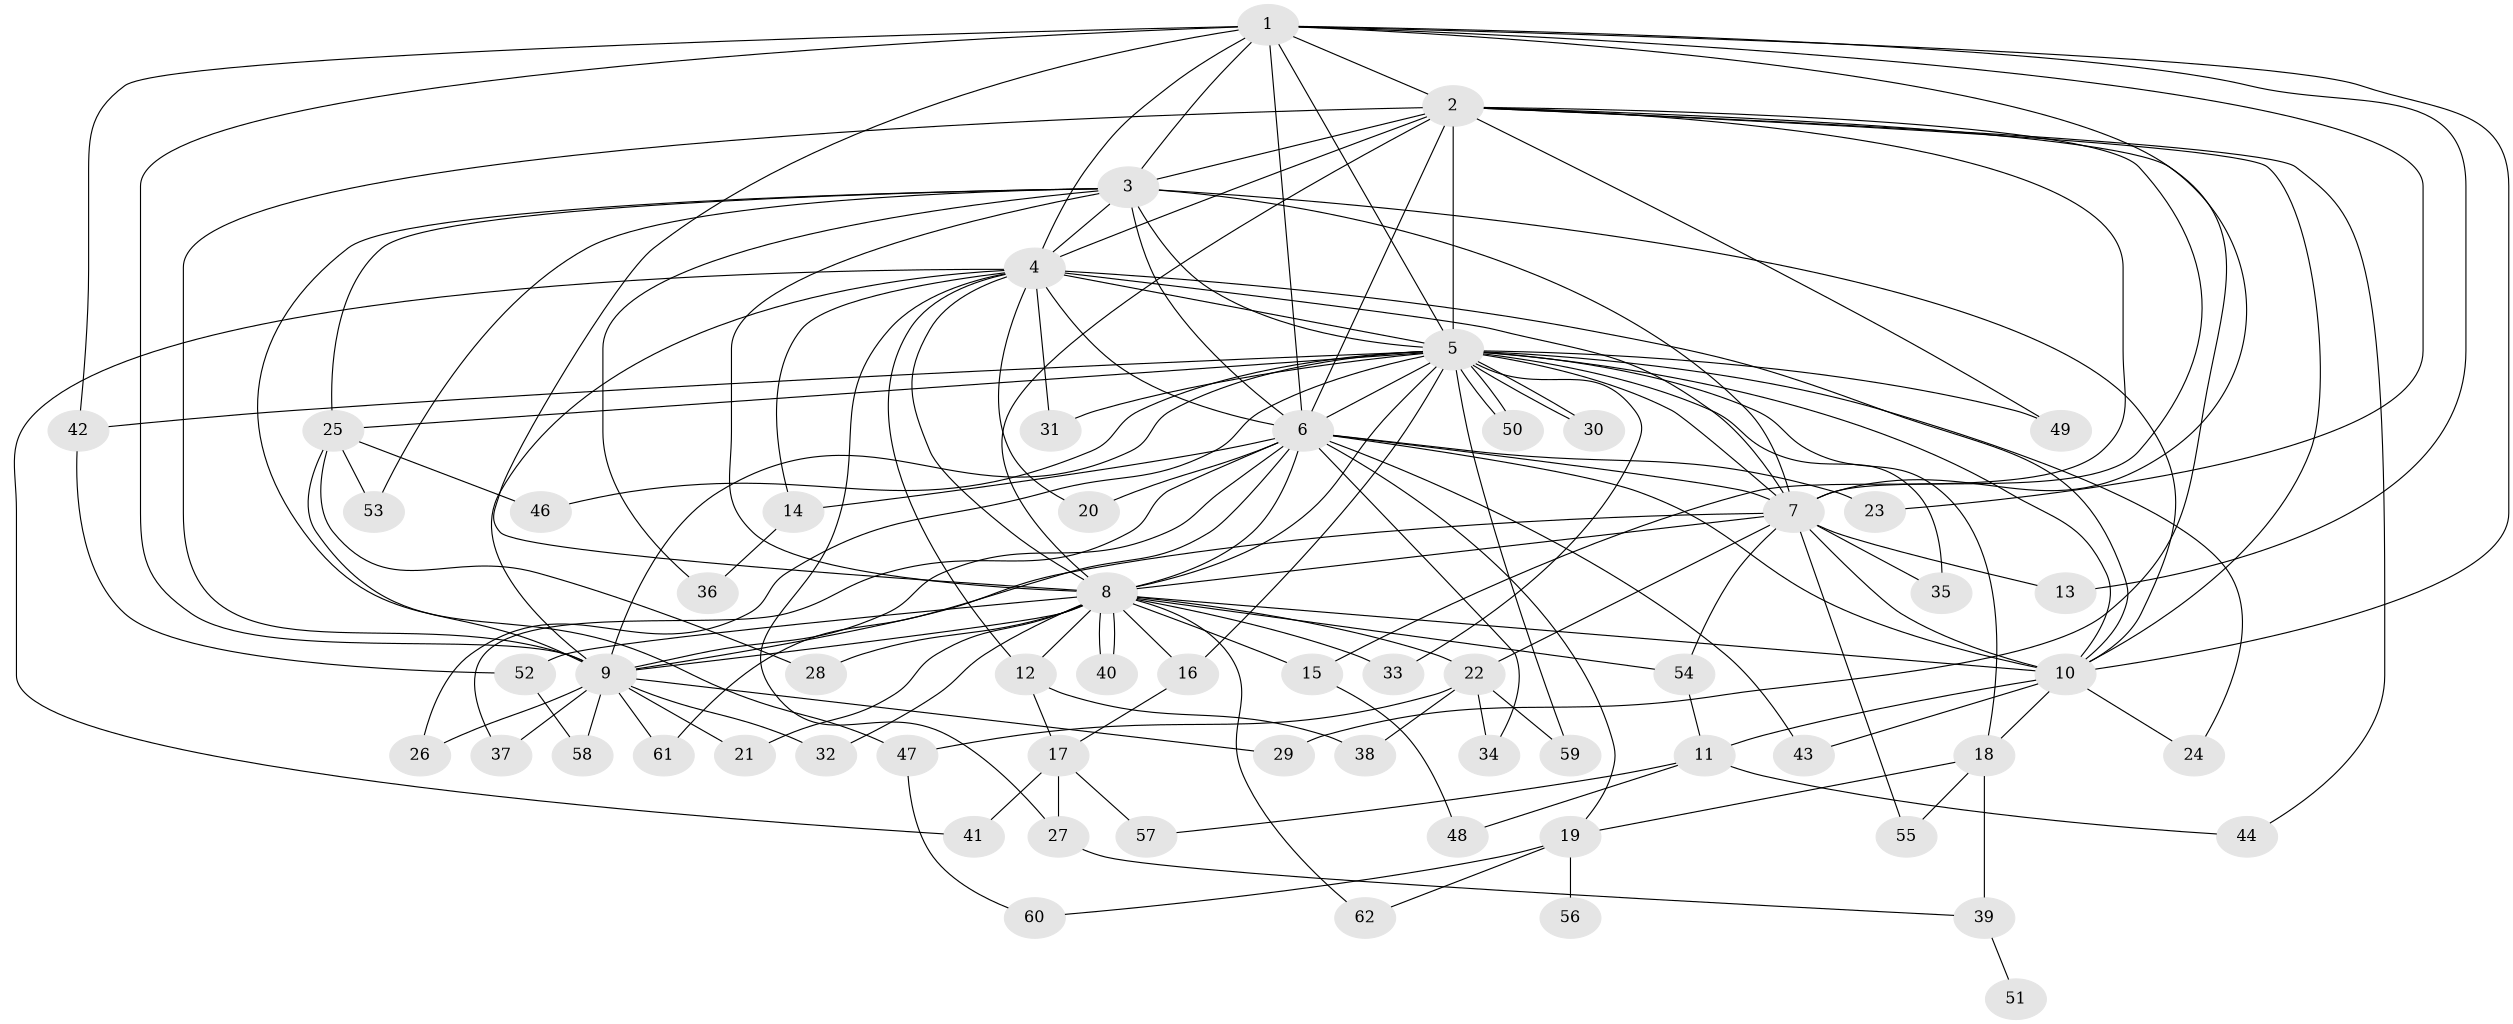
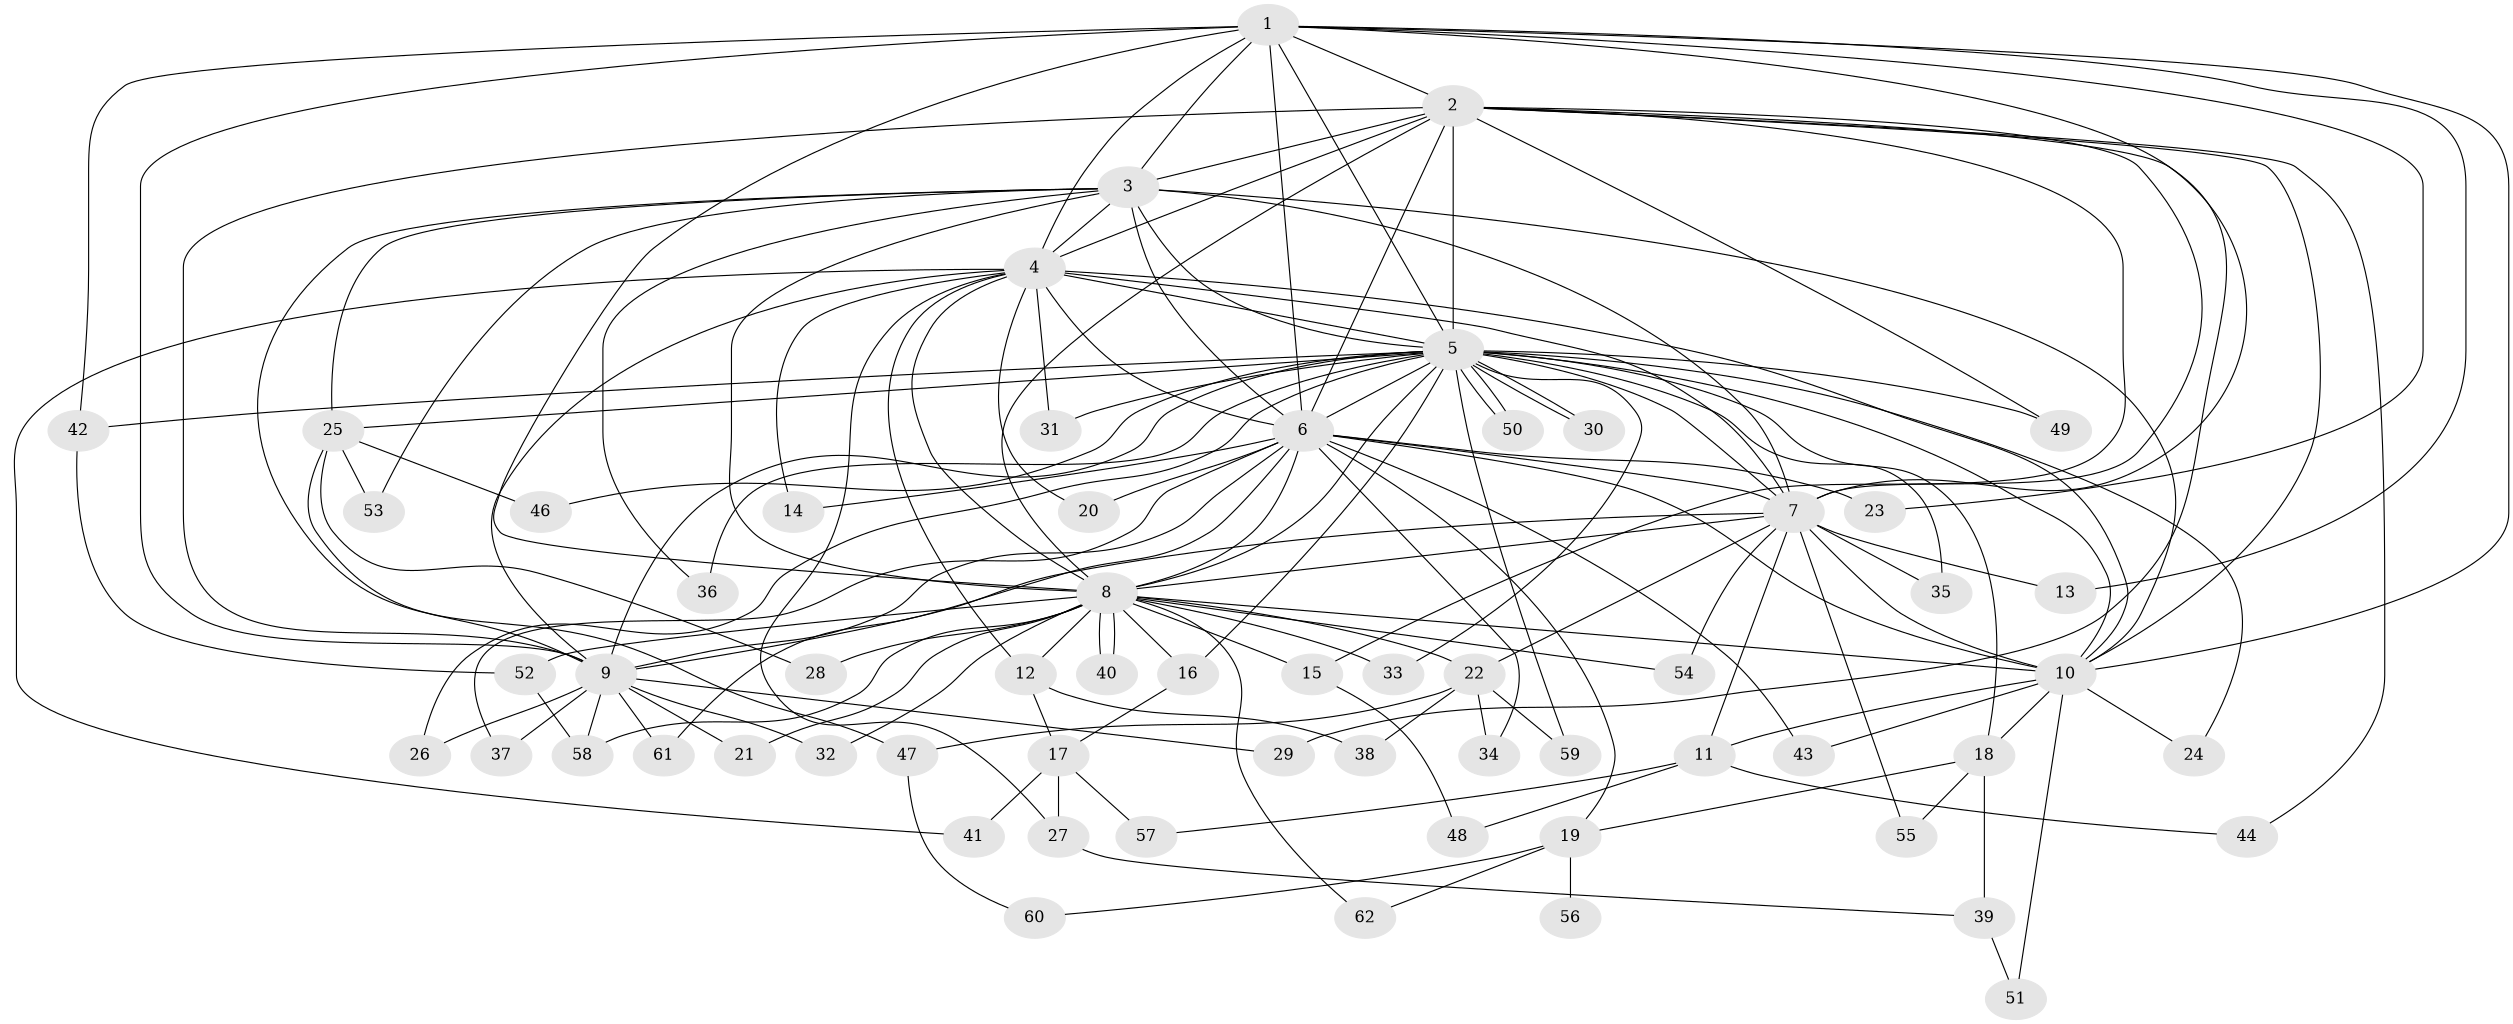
edge "14" -- "36": now "5" -- "36"
edge "8" -- "9": now "8" -- "58"
edge "54" -- "11": now "7" -- "11"
edge "10" -- "51": added
